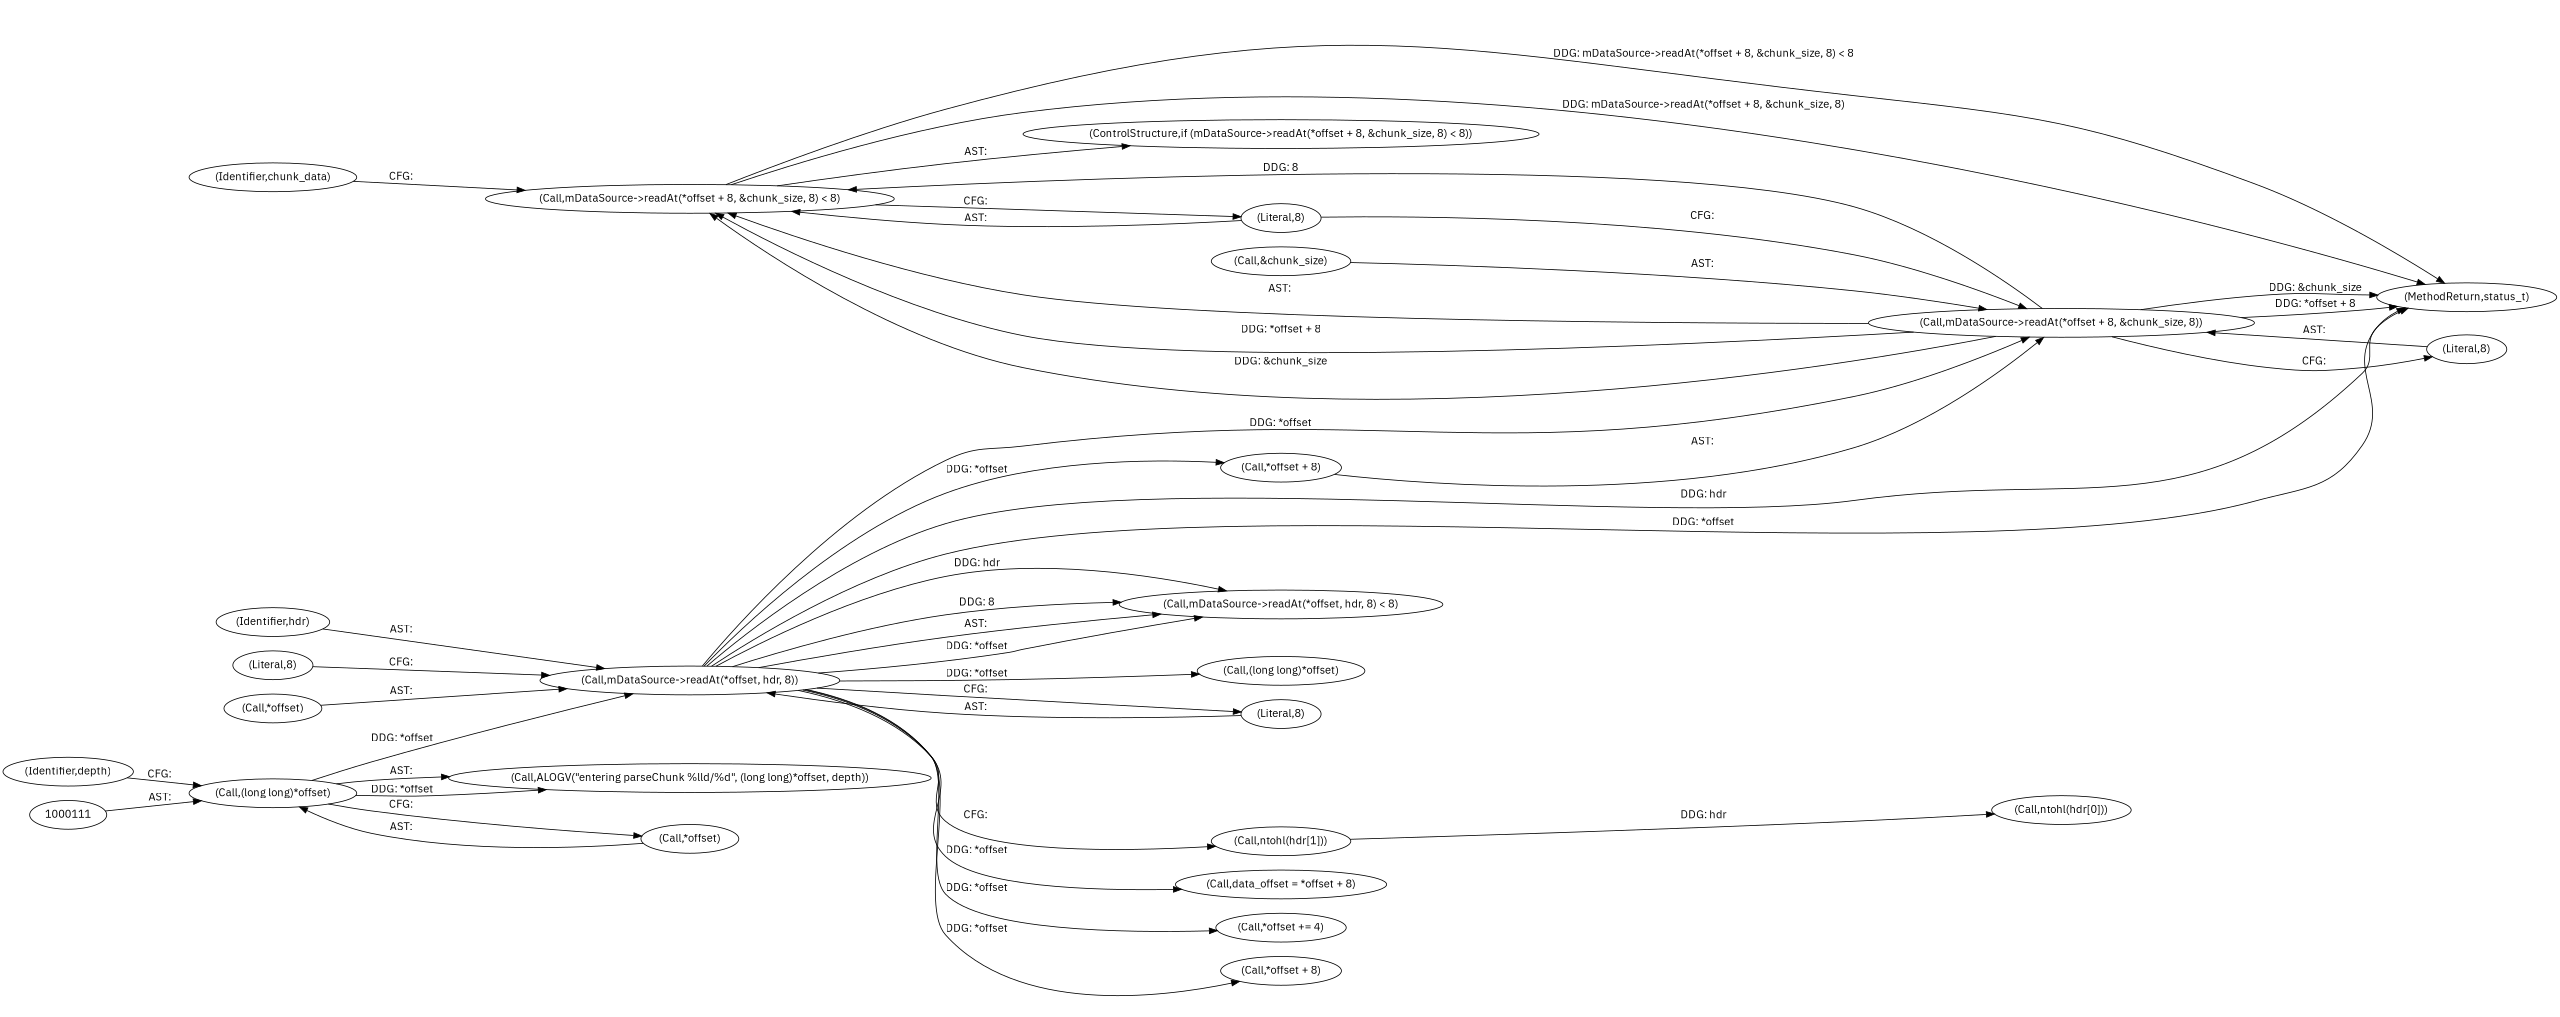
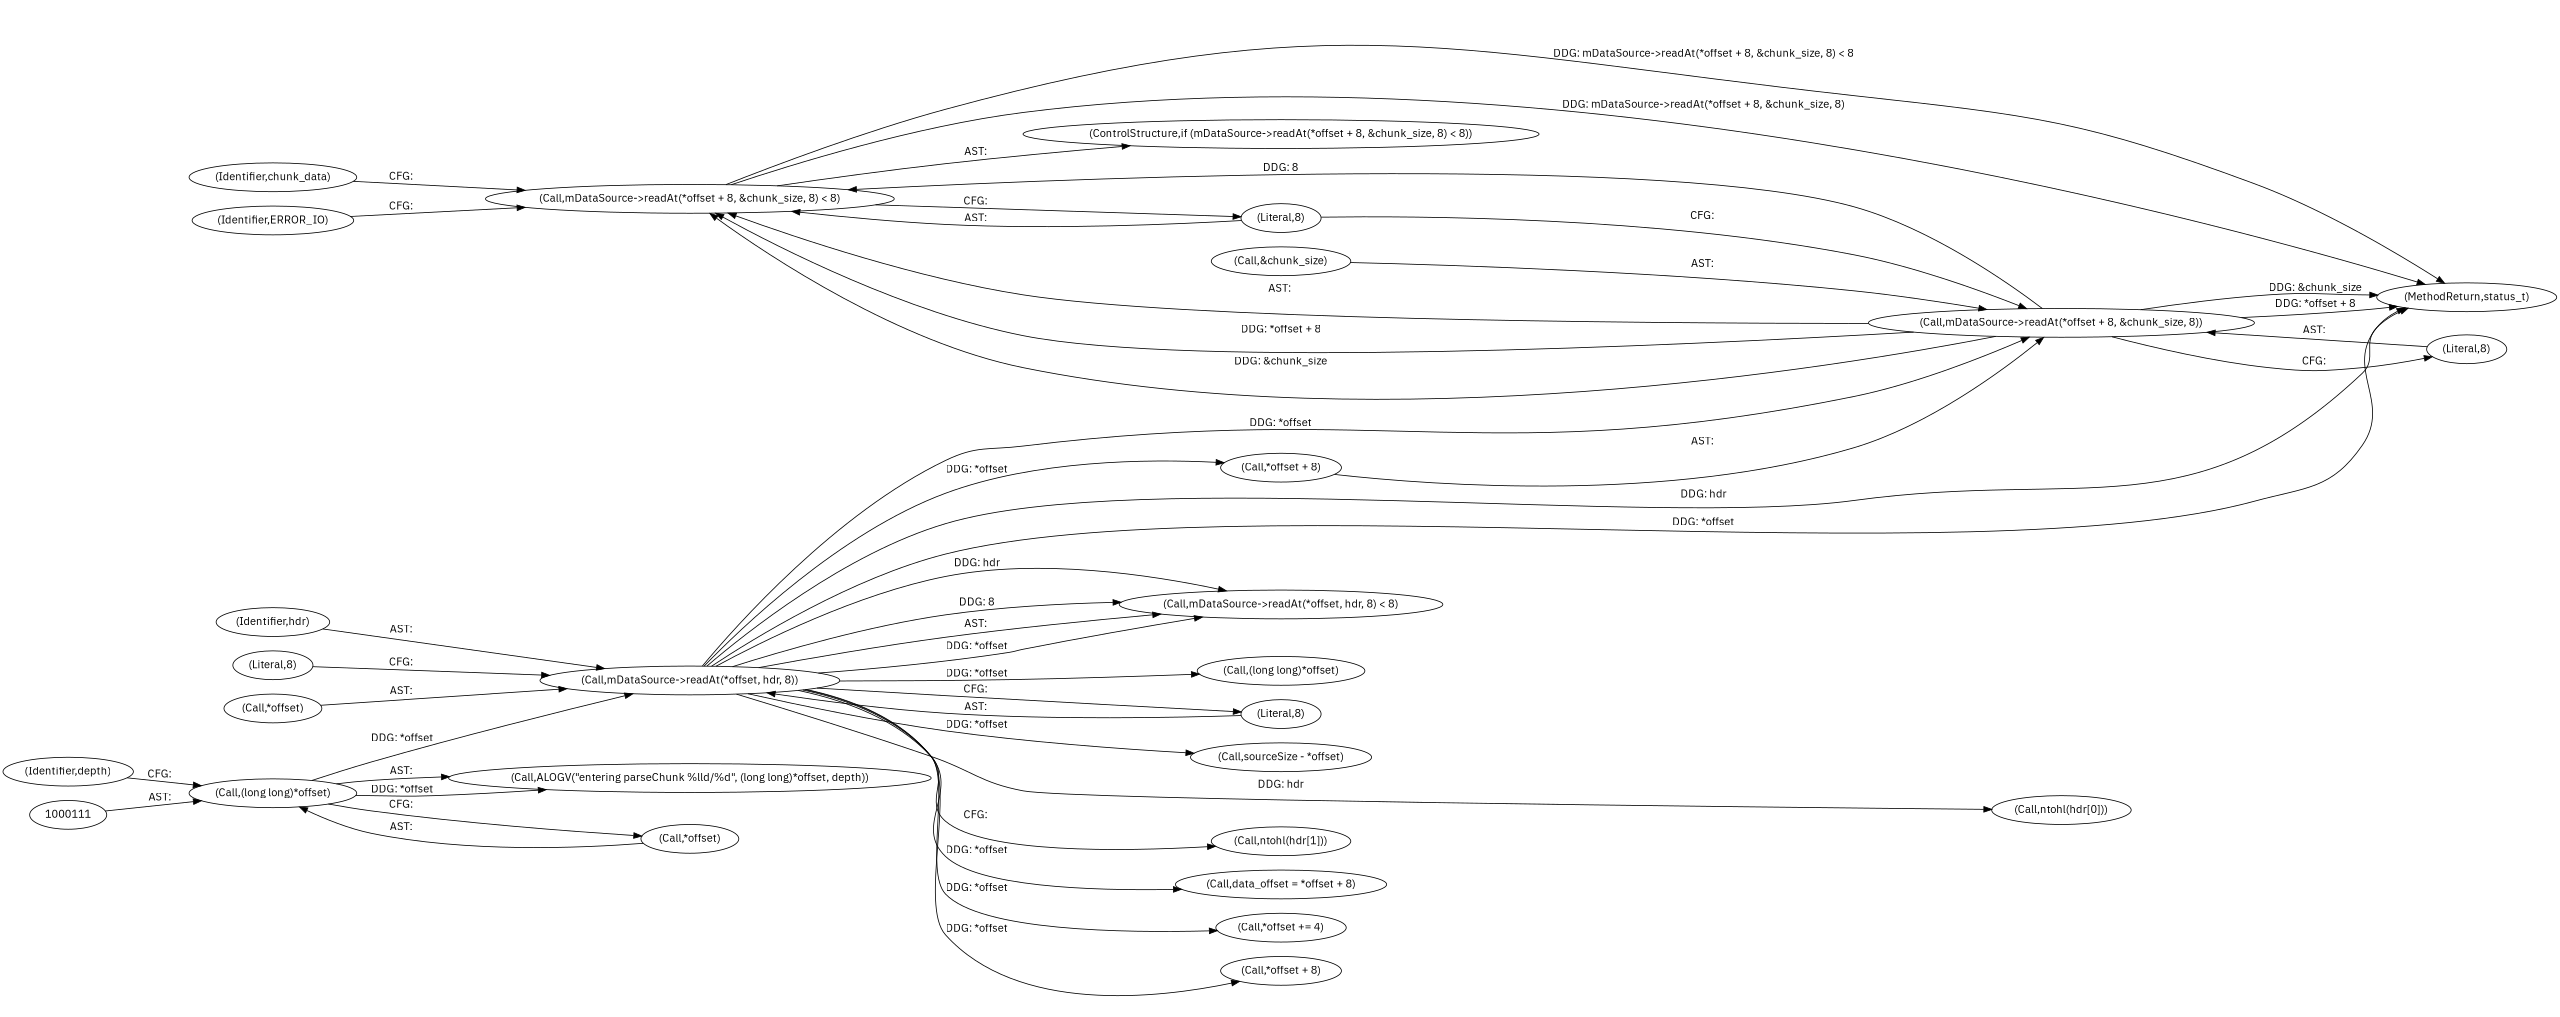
node "(Identifier,ERROR_IO)": added
node "(Call,sourceSize - *offset)": added
edge "(Call,ntohl(hdr[1]))" -> "(Call,ntohl(hdr[0]))": now "(Call,mDataSource->readAt(*offset, hdr, 8))" -> "(Call,ntohl(hdr[0]))"
